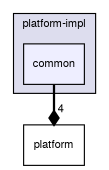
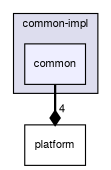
cluster "platform-impl": label "platform-impl" -> "common-impl"
